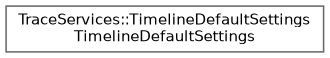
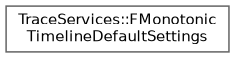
node "TraceServices::TimelineDefaultSettings TimelineDefaultSettings": label "TraceServices::TimelineDefaultSettings TimelineDefaultSettings" -> "TraceServices::FMonotonic TimelineDefaultSettings"
